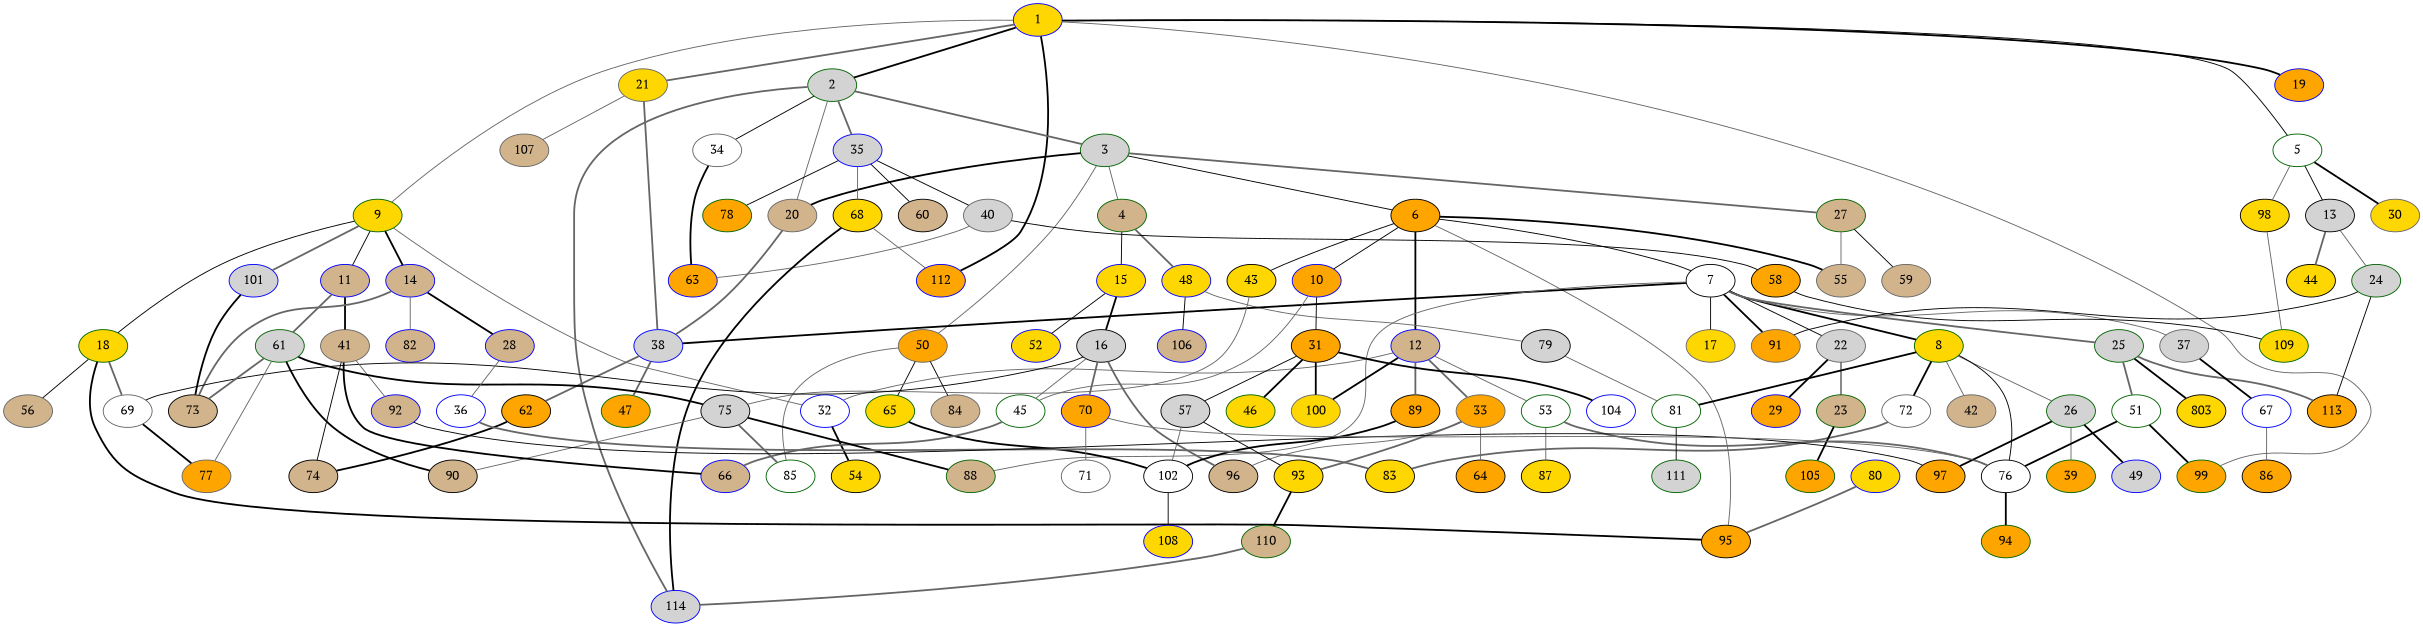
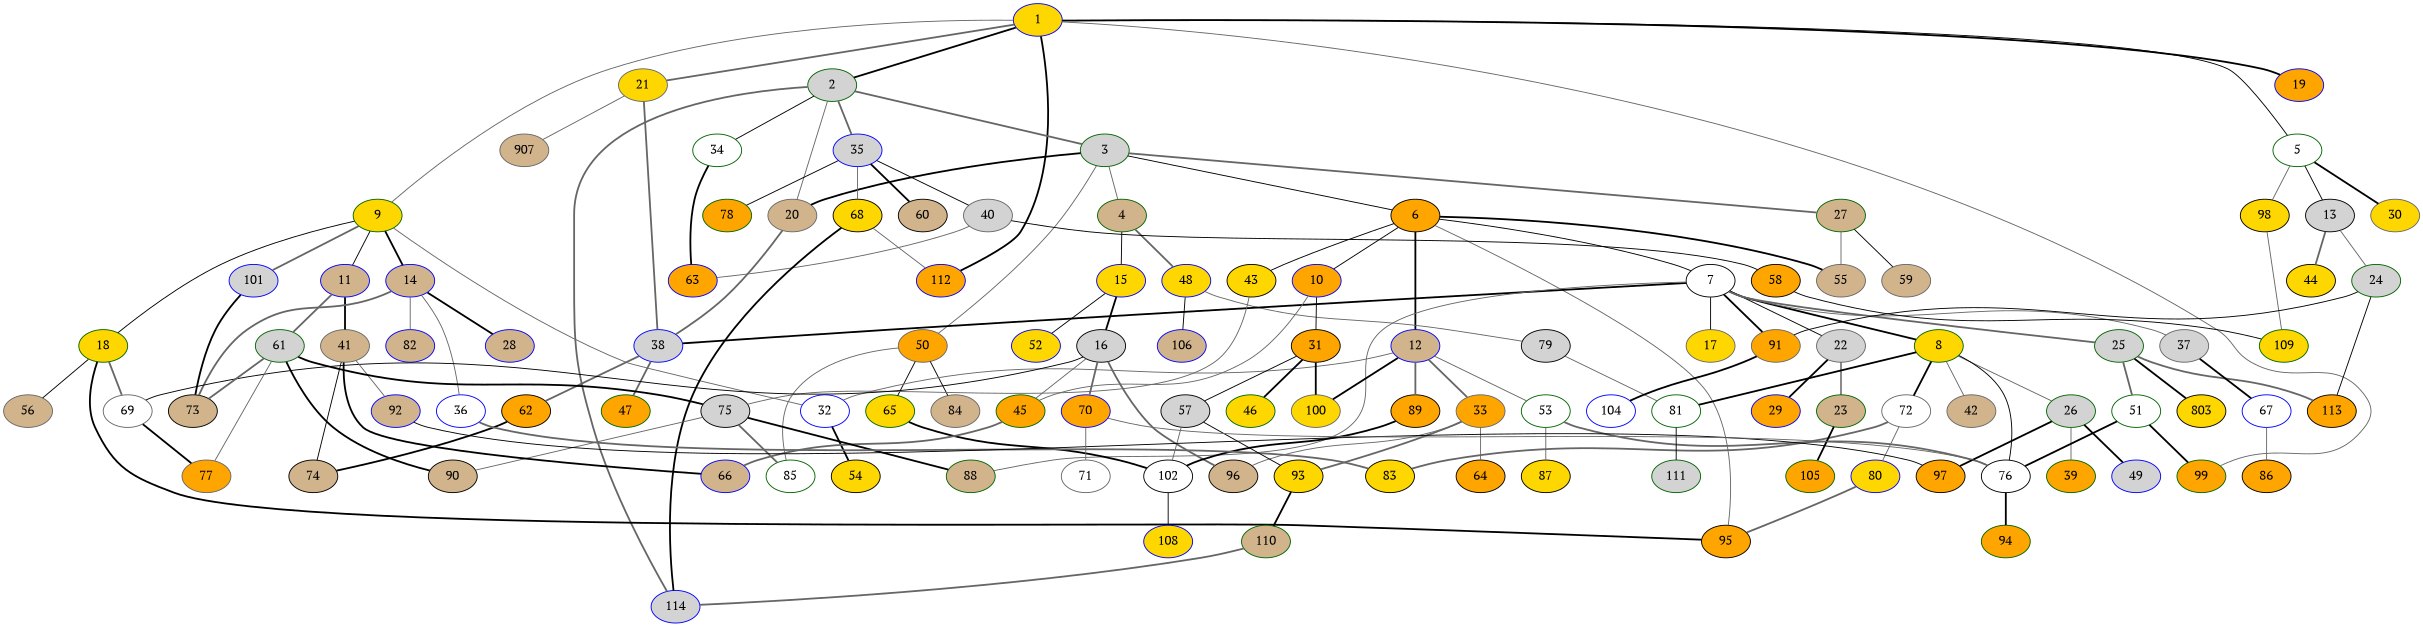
node "107": label "107" -> "907"
node "34": color gray40 -> darkgreen
edge "35" -- "60": style solid -> bold
edge "31" -- "104": now "91" -- "104"
edge "28" -- "36": now "14" -- "36"
node "45": fillcolor white -> orange
edge "72" -- "80": added
